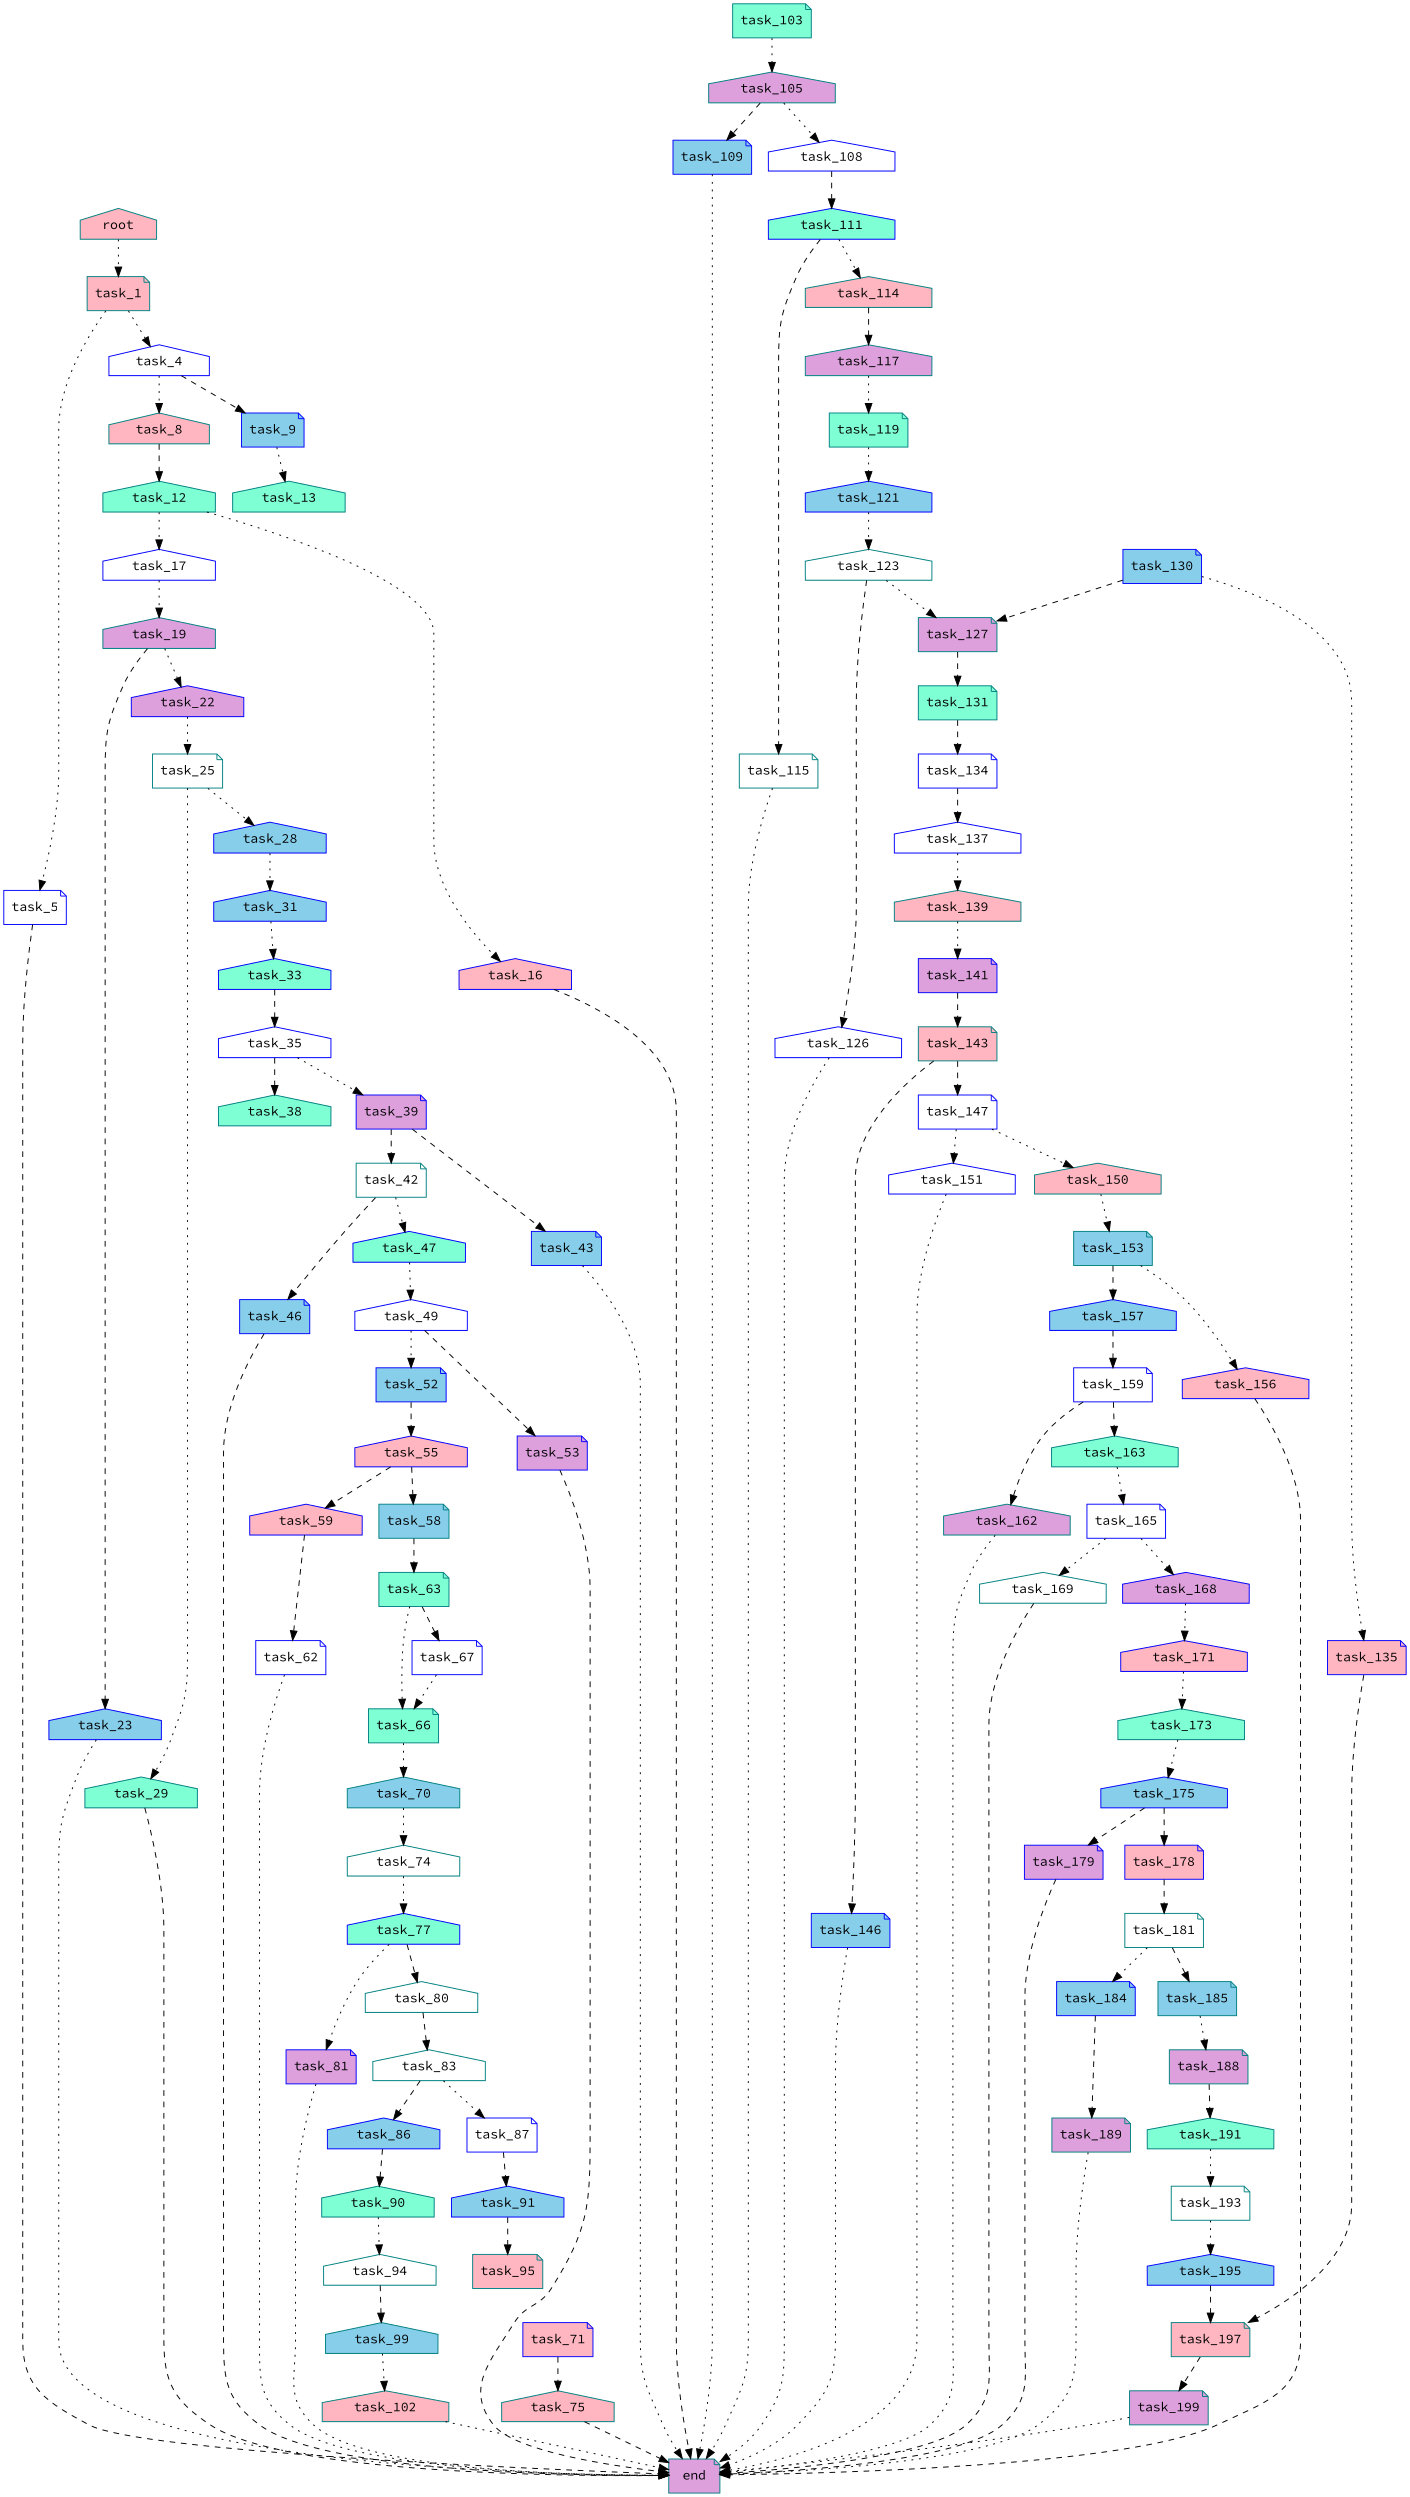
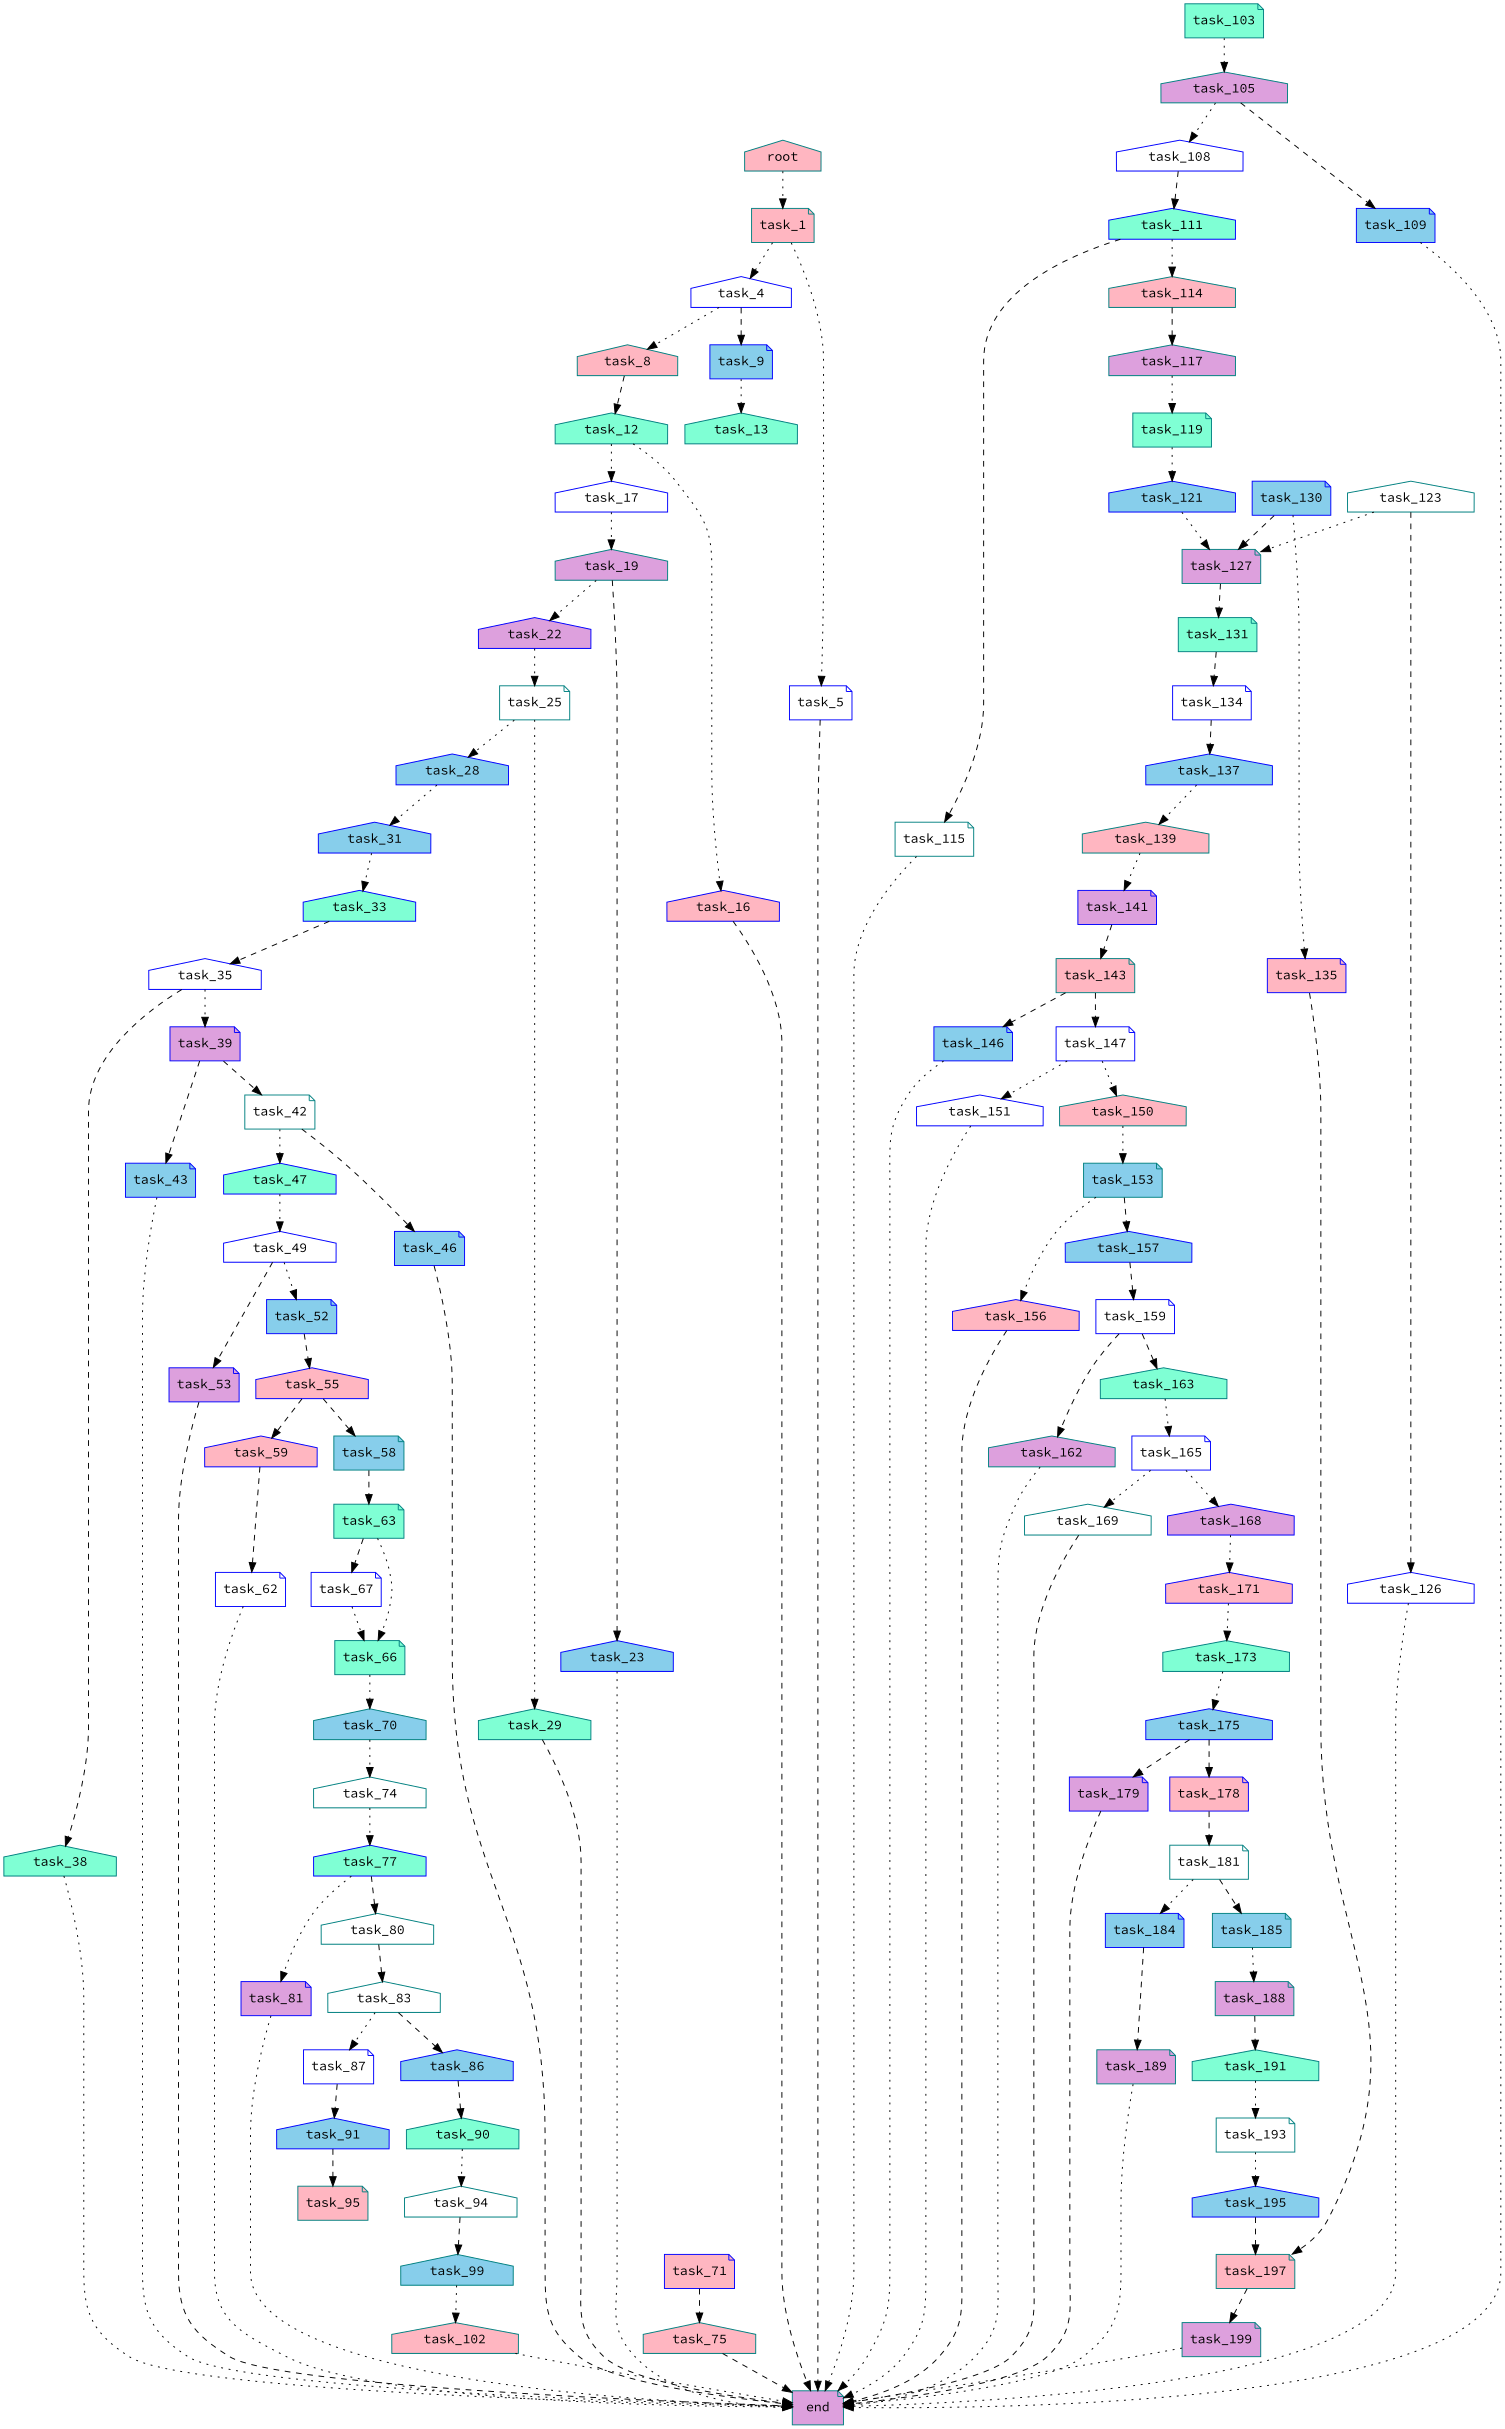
edge "task_121" -> "task_123": now "task_121" -> "task_127"
node "task_137": fillcolor white -> skyblue
edge "task_38" -> "end": added
